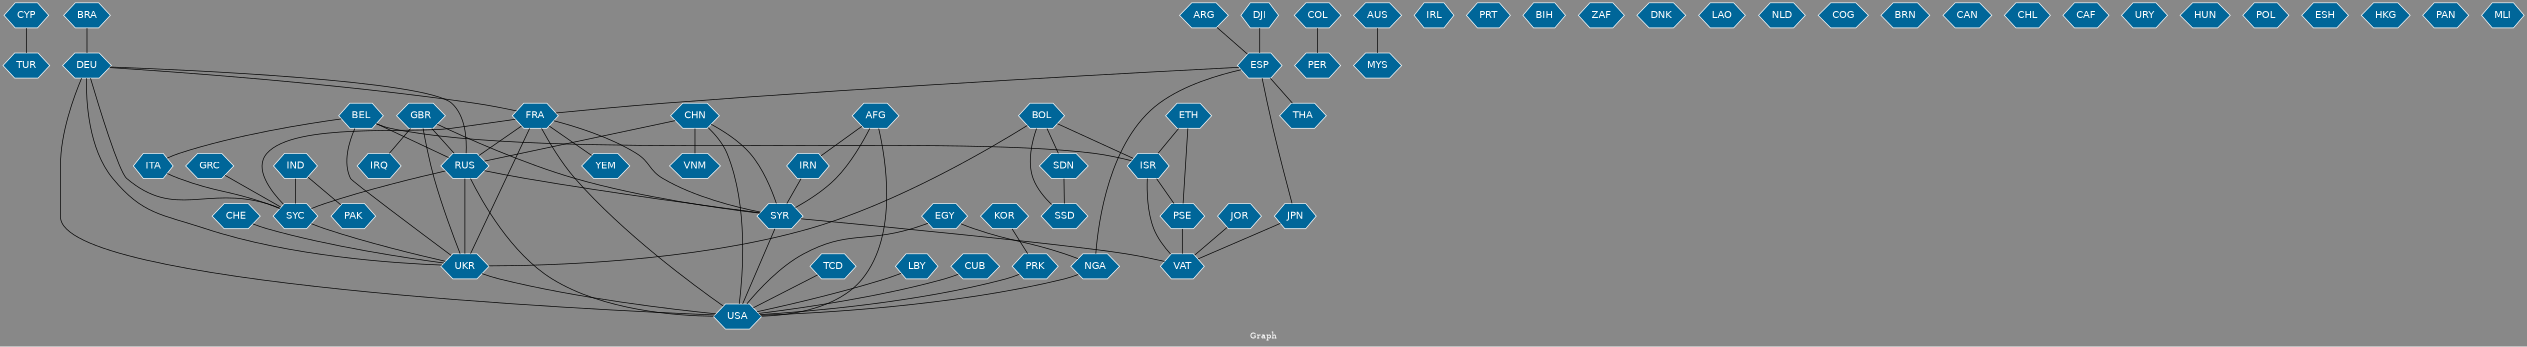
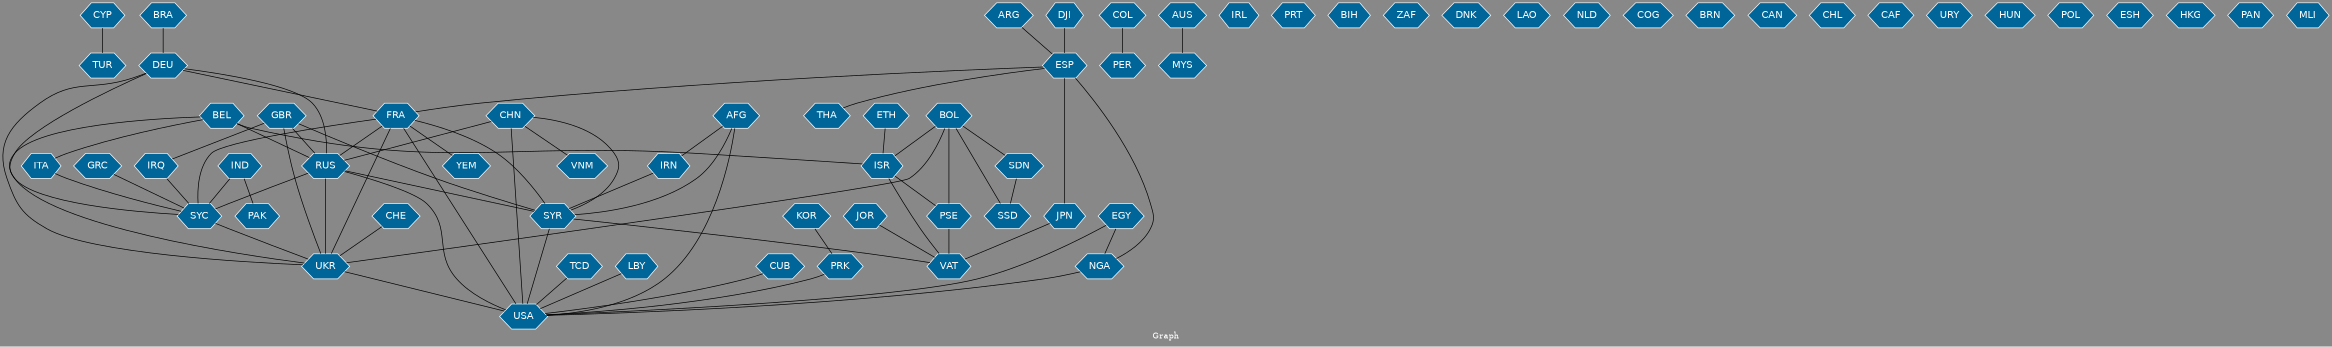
edge "ETH" -- "PSE": now "BOL" -- "PSE"
edge "IRQ" -- "SYC": added
edge "DEU" -- "USA": removed
